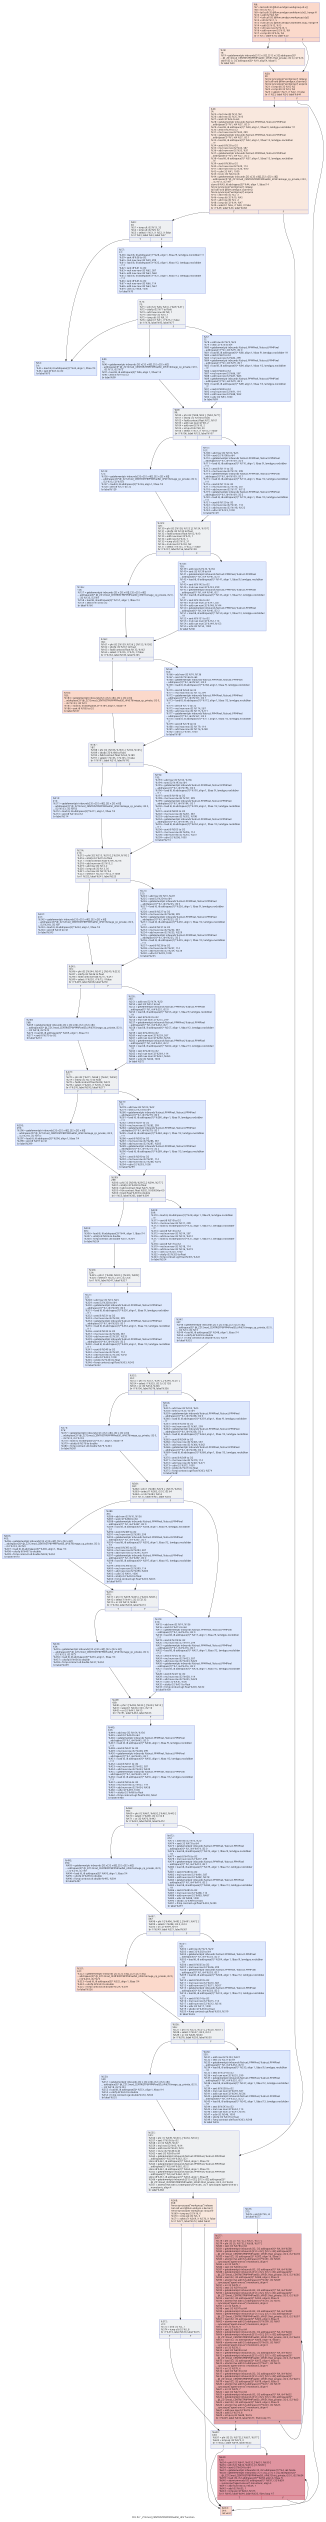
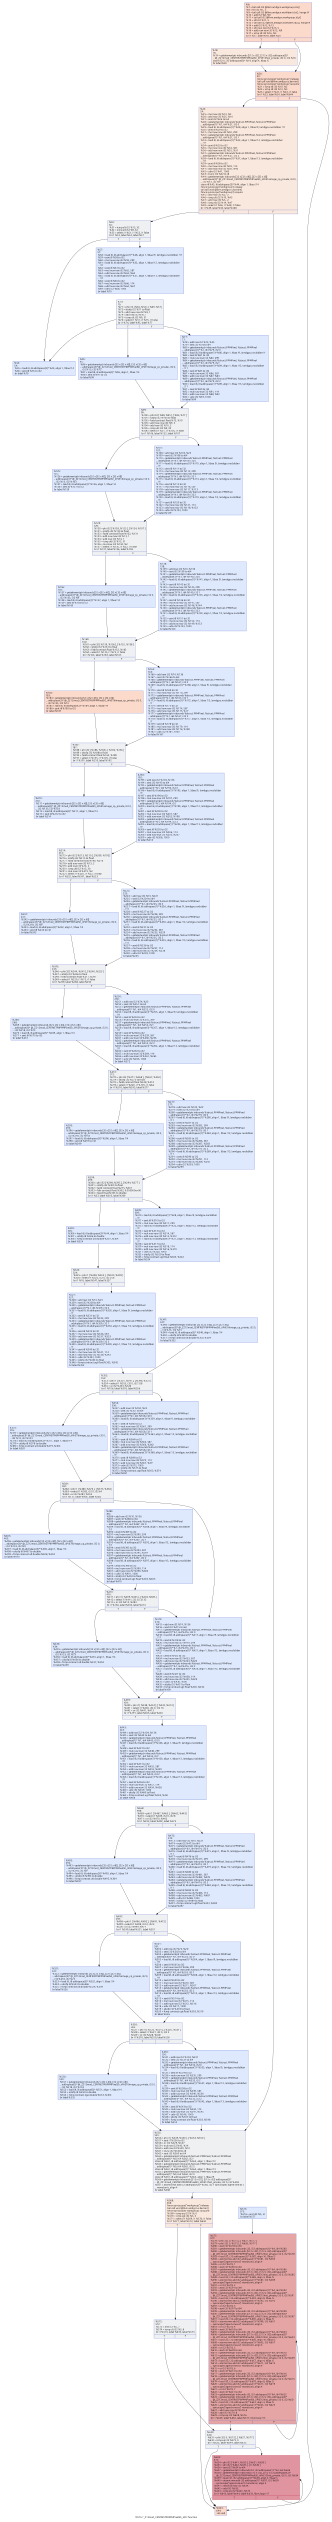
node "%521:": fillcolor #f7a88970 -> #b5cdfa70
edge "%530:" -> "%555:": added
